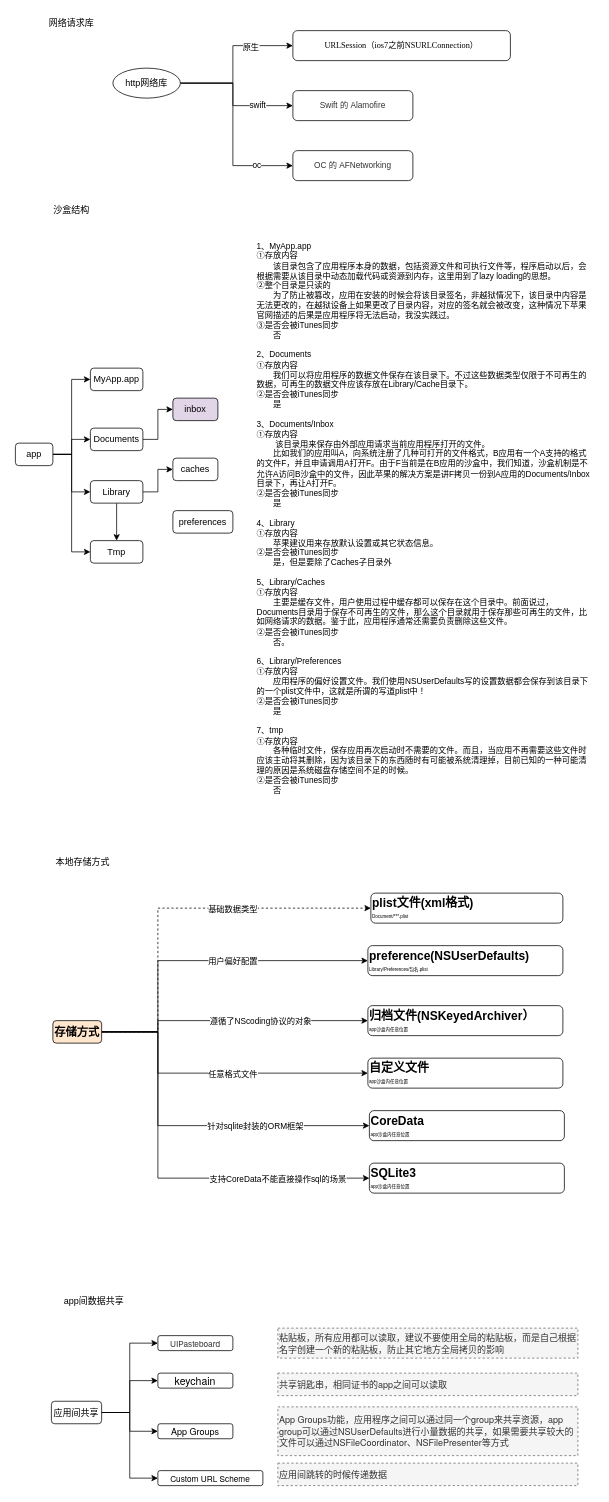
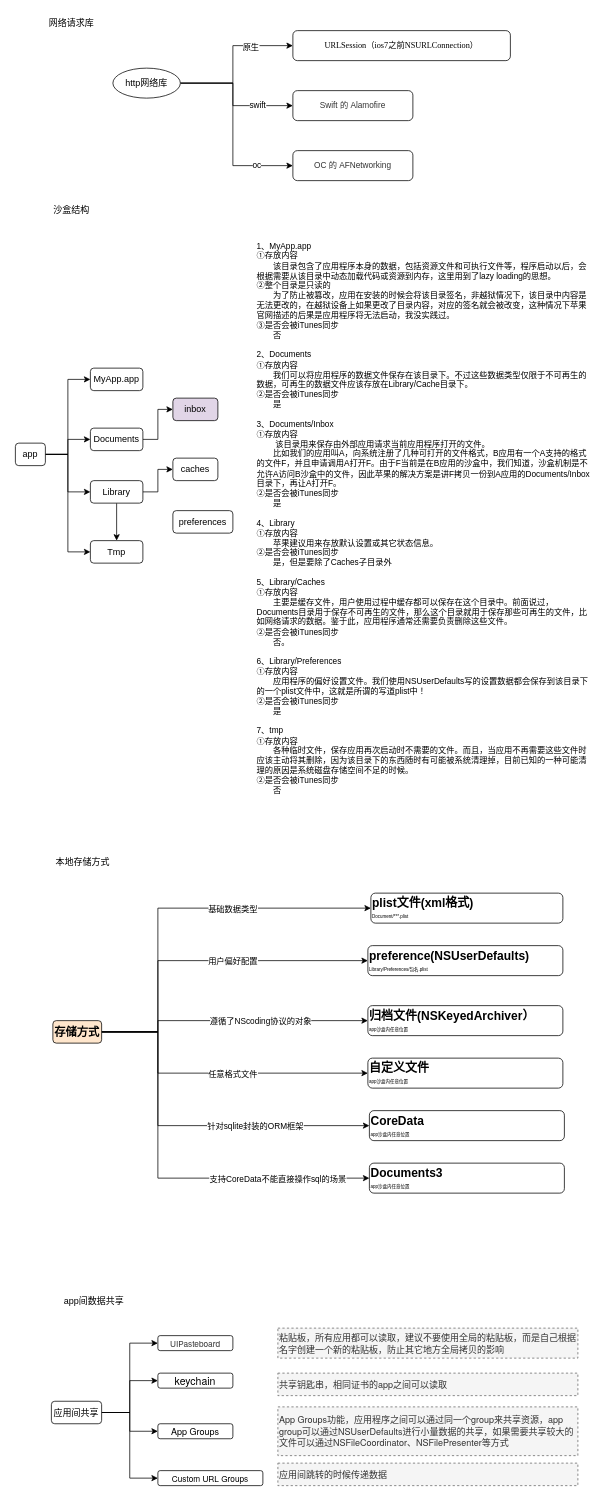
node "app": size 38x23 -> 30x23
edge "存储方式" -> "plist文件(xml格式) Document/***.plist": style dashed -> solid
node "SQLite3 app沙盒内任意位置": label "SQLite3 app沙盒内任意位置" -> "Documents3 app沙盒内任意位置"
node "Custom URL Scheme": label "Custom URL Scheme" -> "Custom URL Groups"
